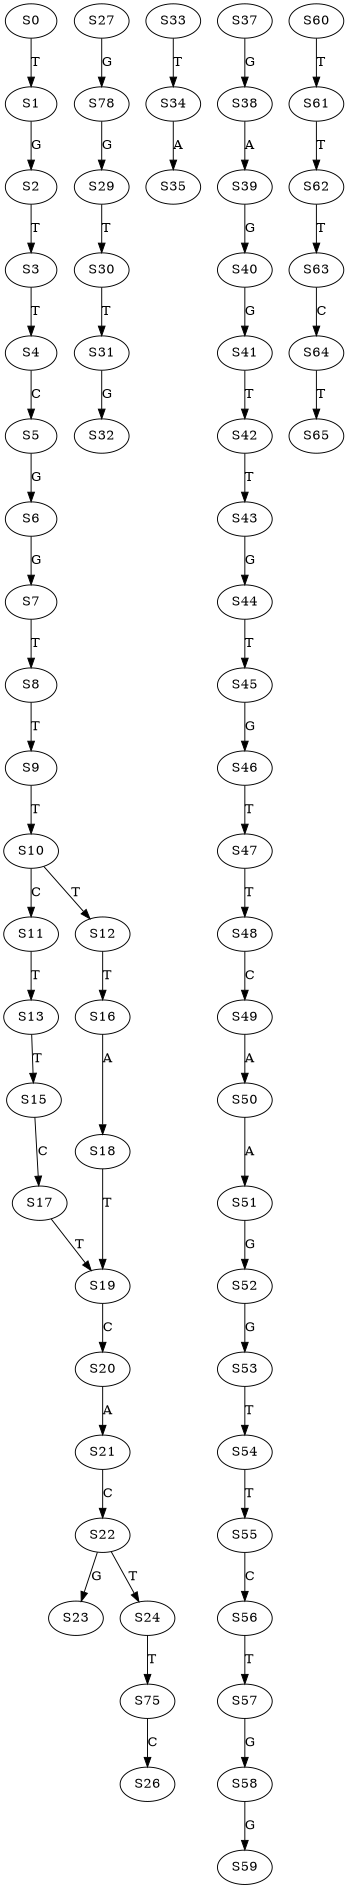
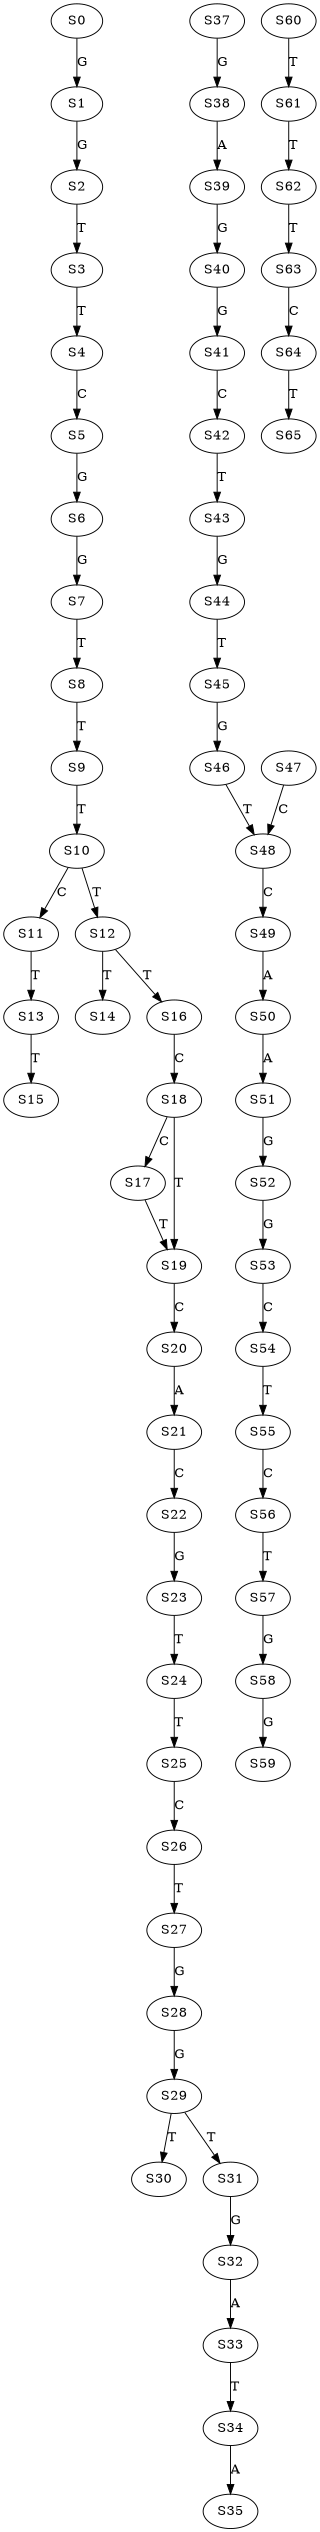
edge "S0" -> "S1": label "T" -> "G"
node "S78": label "S78" -> "S28"
edge "S30" -> "S31": now "S29" -> "S31"
edge "S41" -> "S42": label "T" -> "C"
edge "S46" -> "S47": now "S46" -> "S48"
edge "S47" -> "S48": label "T" -> "C"
node "S14": added
edge "S16" -> "S18": label "A" -> "C"
edge "S15" -> "S17": now "S18" -> "S17"
edge "S53" -> "S54": label "T" -> "C"
edge "S22" -> "S24": now "S23" -> "S24"
node "S75": label "S75" -> "S25"
edge "S26" -> "S27": added, label "T"
edge "S32" -> "S33": added, label "A"
